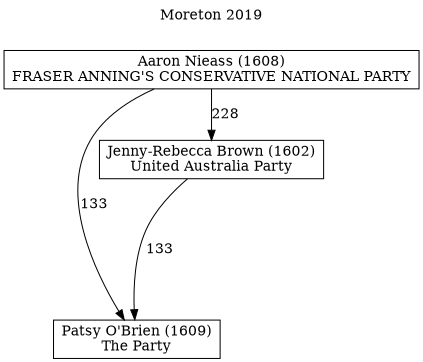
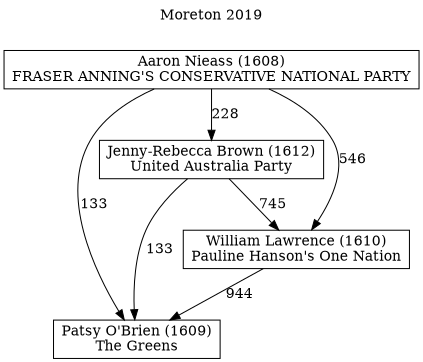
node "Jenny-Rebecca Brown (1602) United Australia Party": label "Jenny-Rebecca Brown (1602) United Australia Party" -> "Jenny-Rebecca Brown (1612) United Australia Party"
node "William Lawrence (1610) Pauline Hanson's One Nation": added
node "Patsy O'Brien (1609) The Party": label "Patsy O'Brien (1609) The Party" -> "Patsy O'Brien (1609) The Greens"
